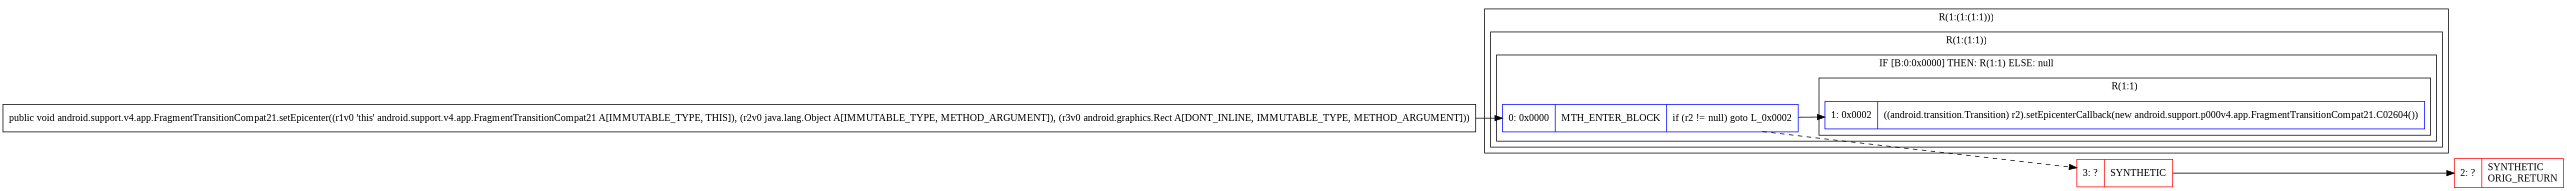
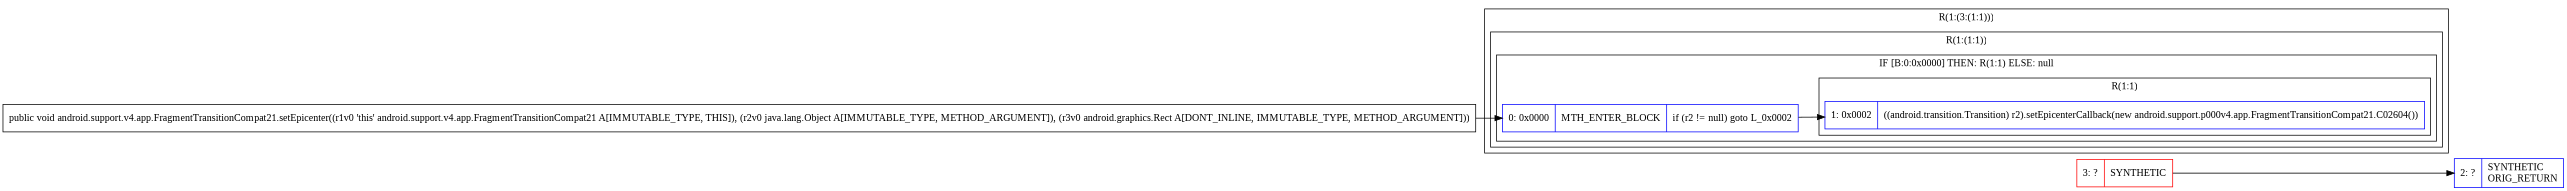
cluster "R(1:(1:(1:1)))": label "R(1:(1:(1:1)))" -> "R(1:(3:(1:1)))"
edge "0: 0x0000" -> "3: ?": removed
node "2: ?": color red -> blue
